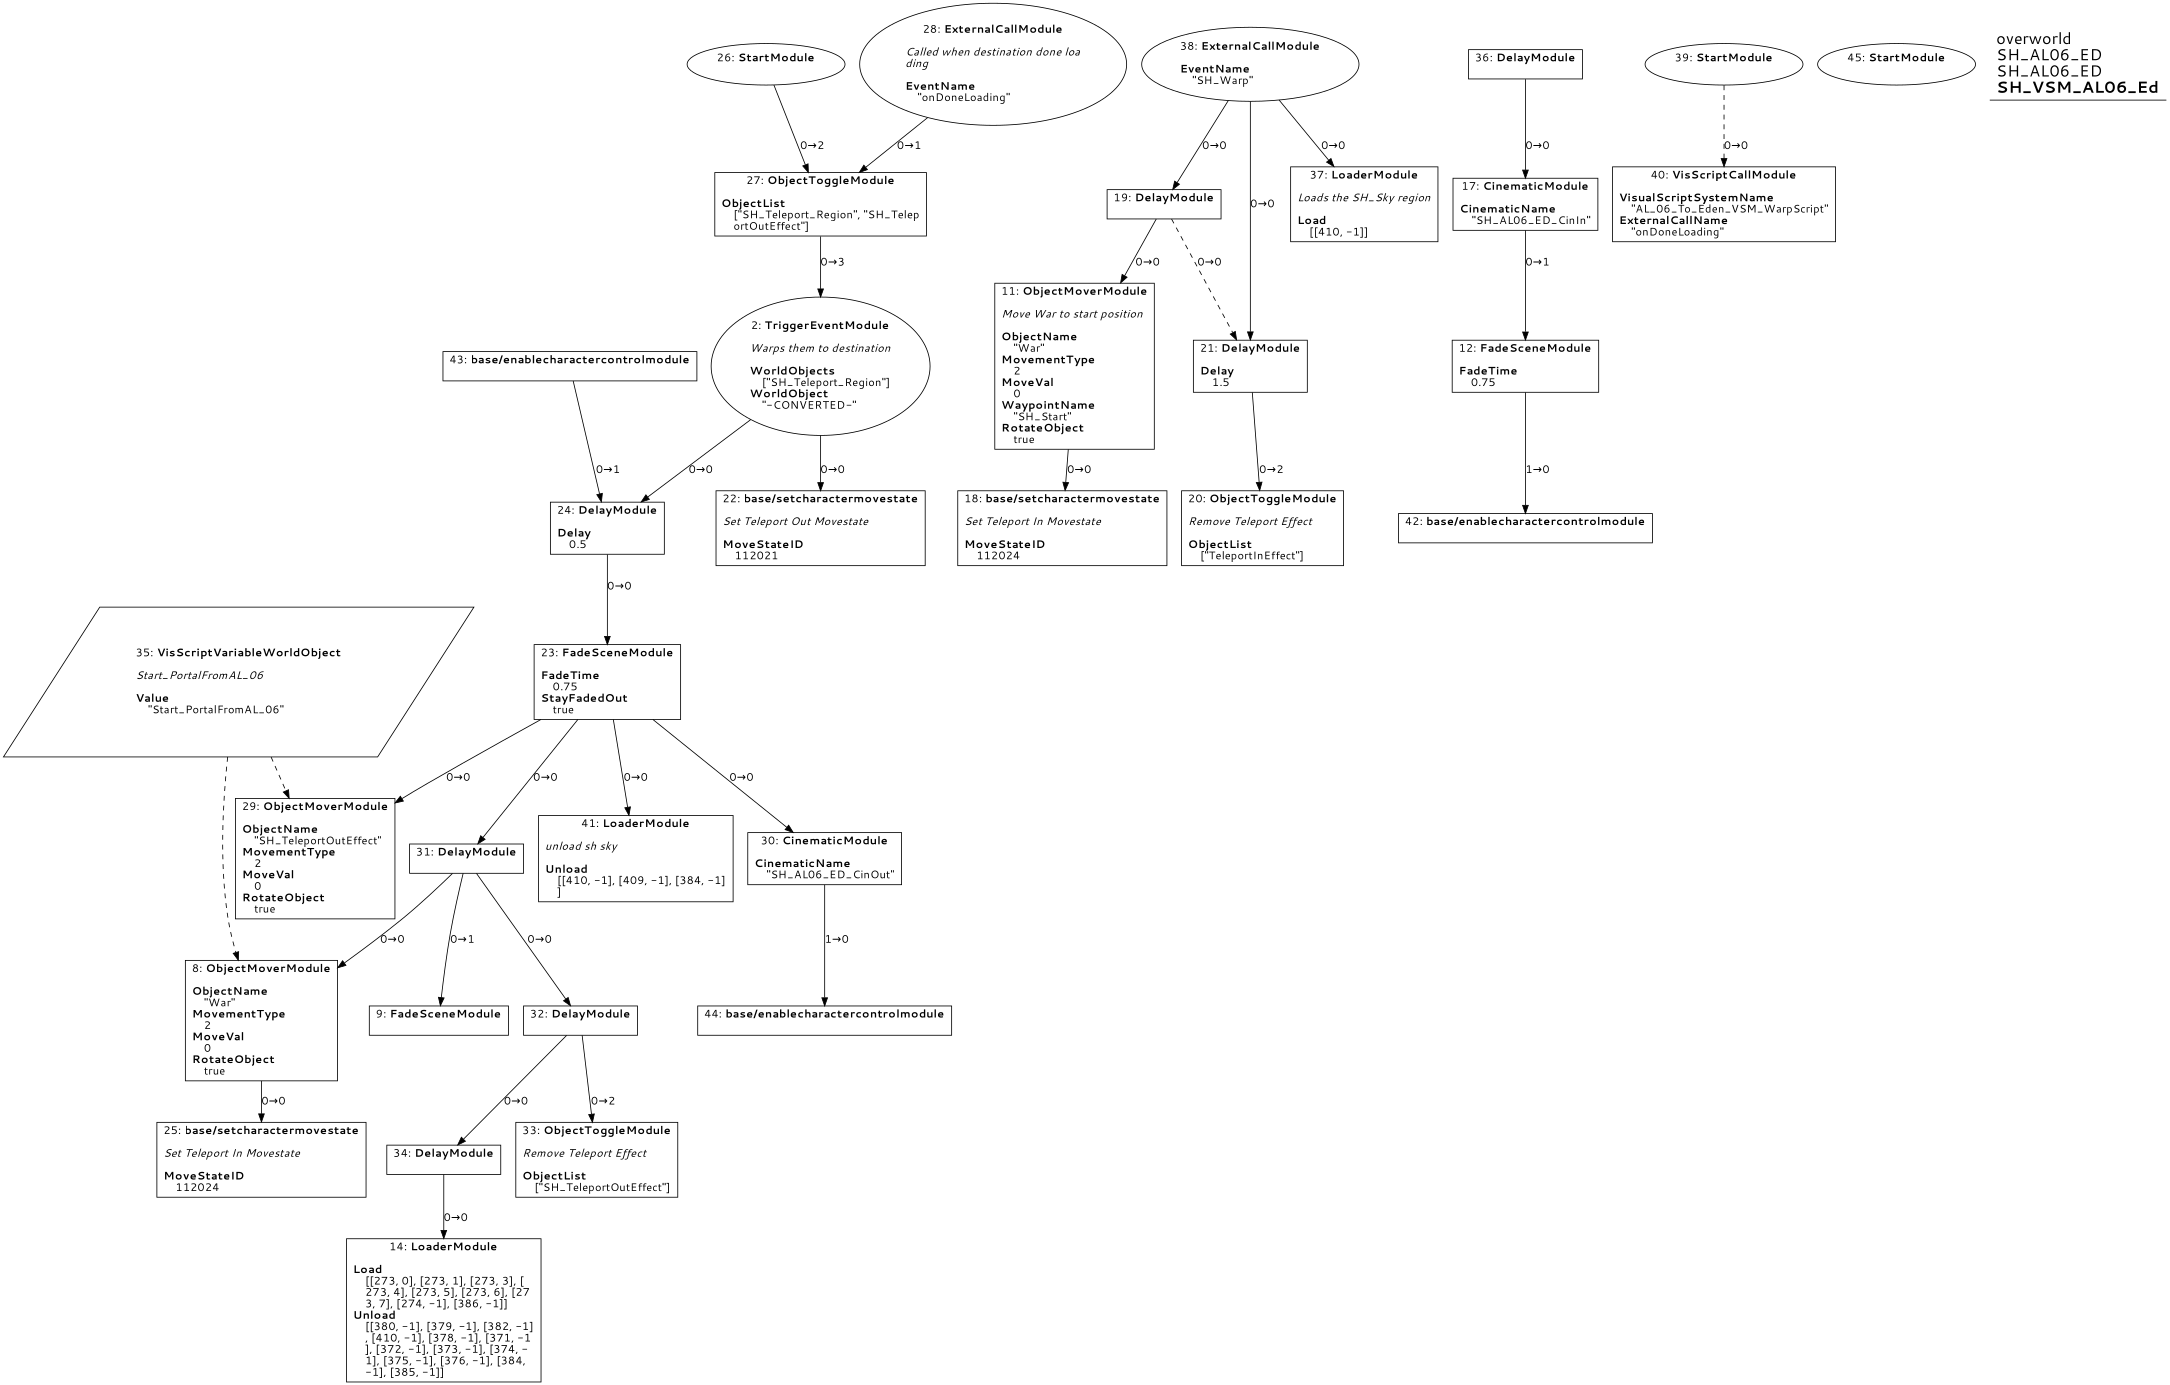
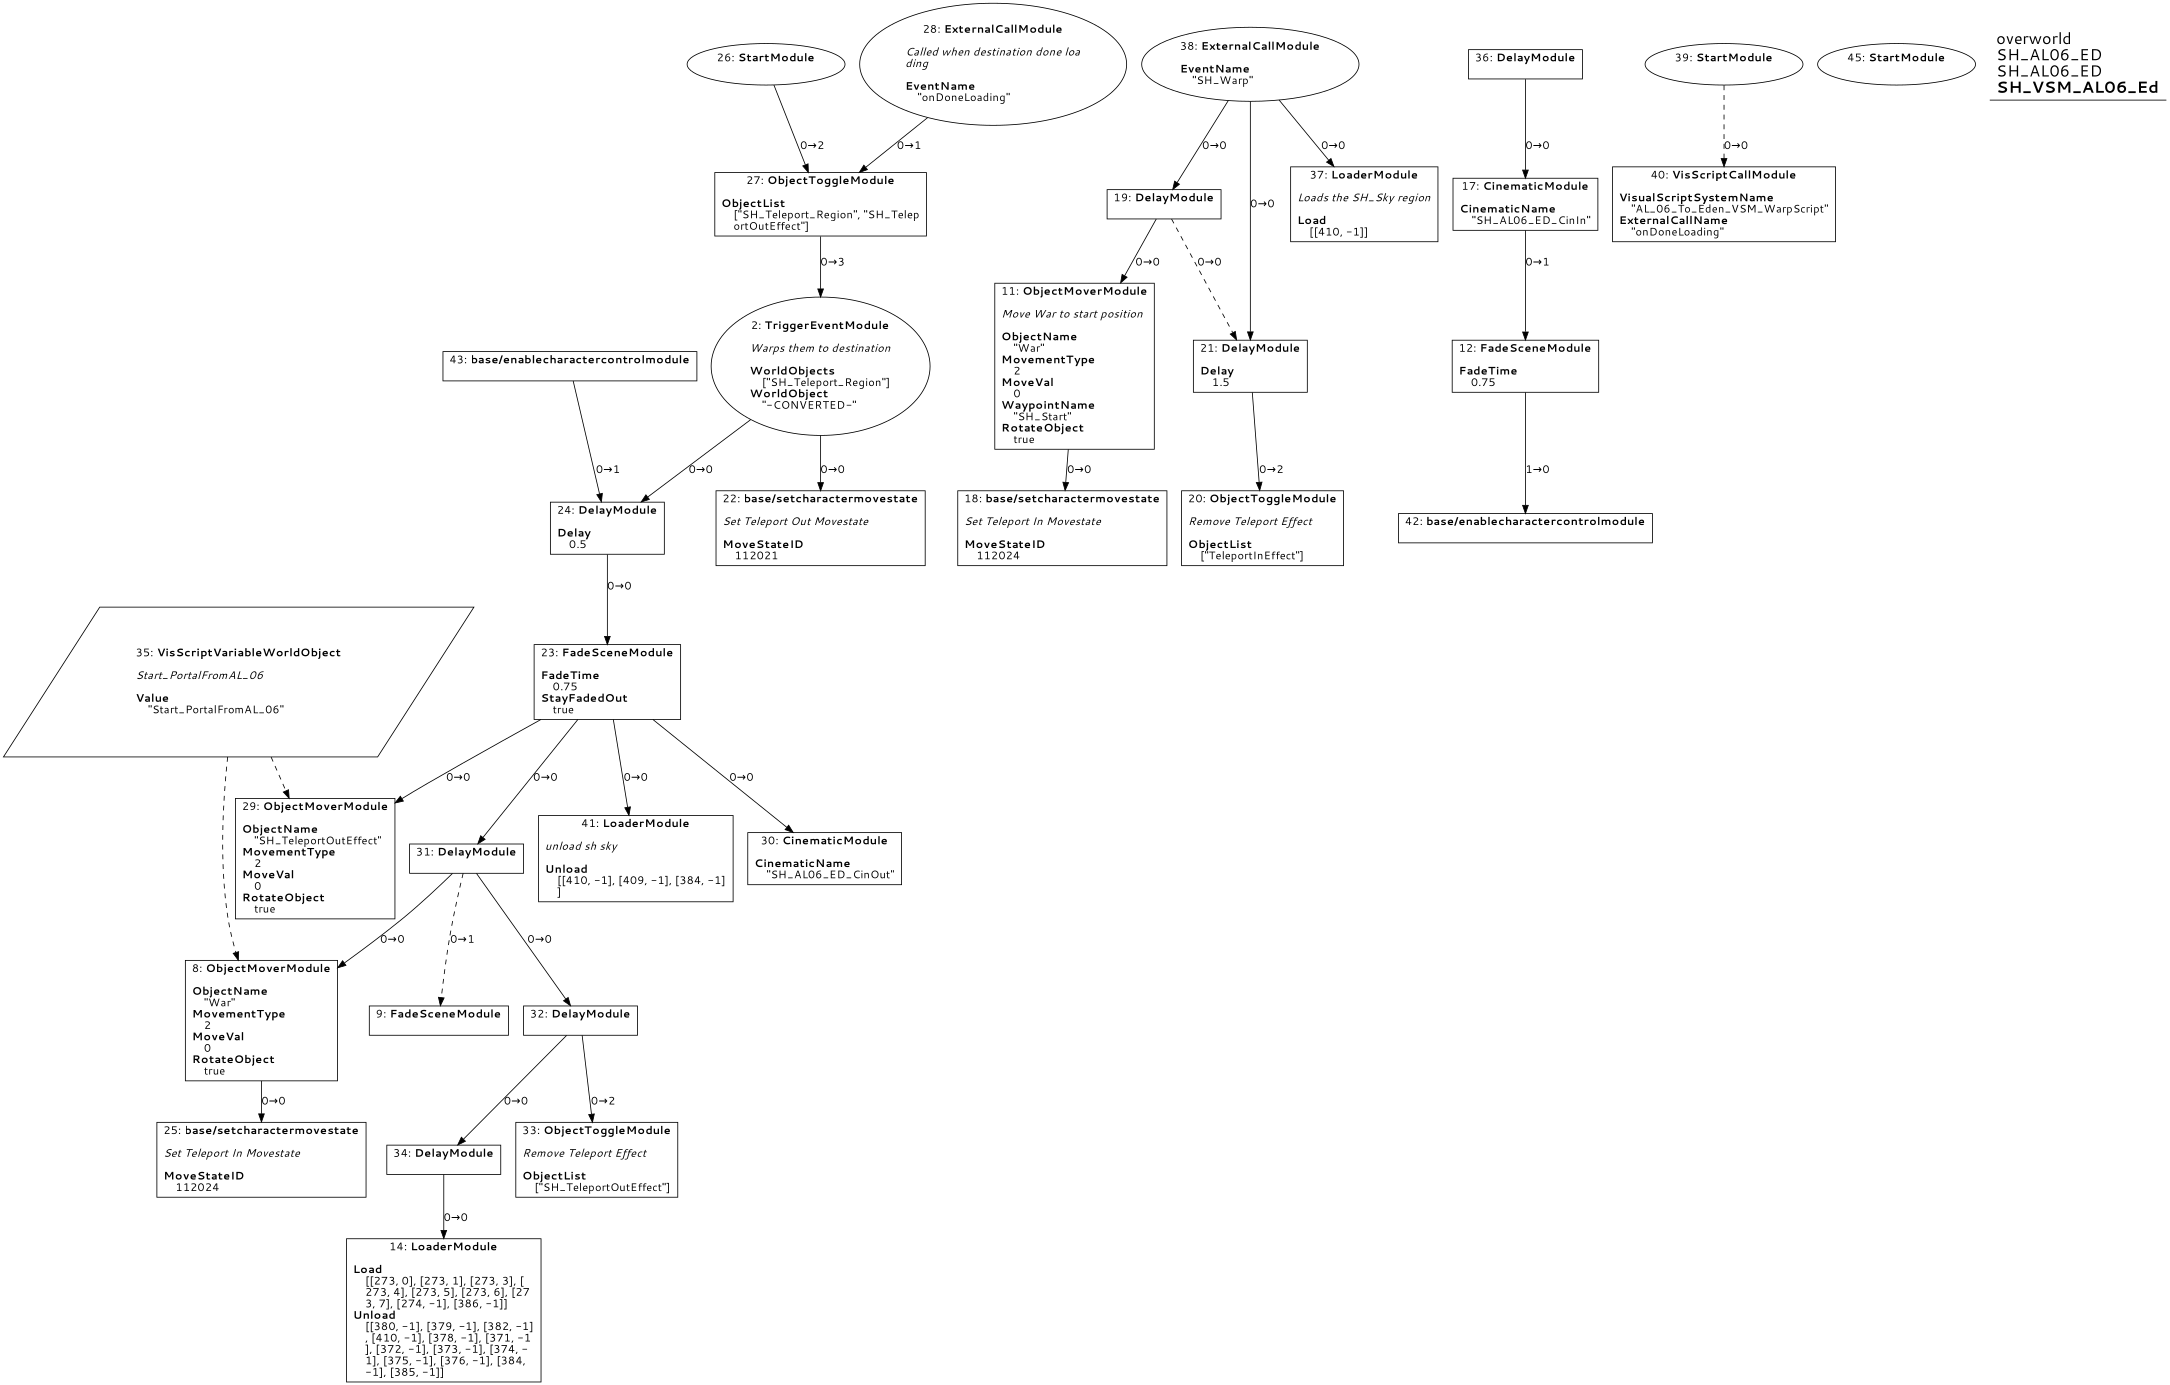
edge "31:" -> "9:": style solid -> dashed
node "44:": removed
